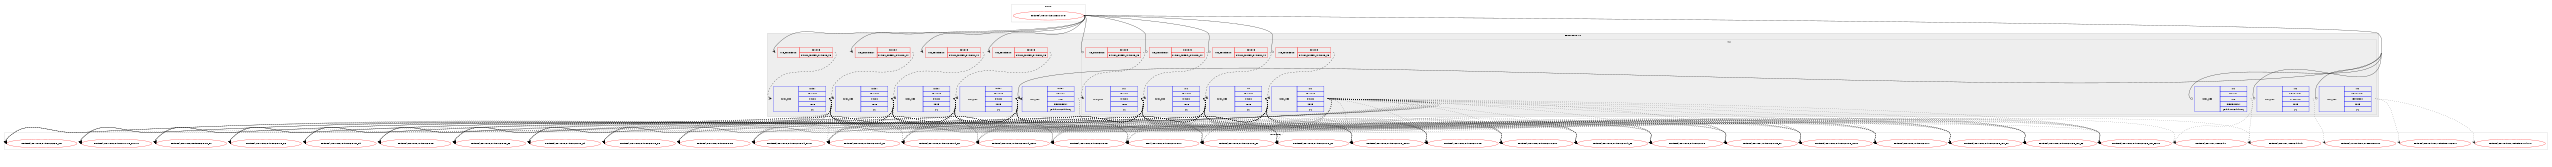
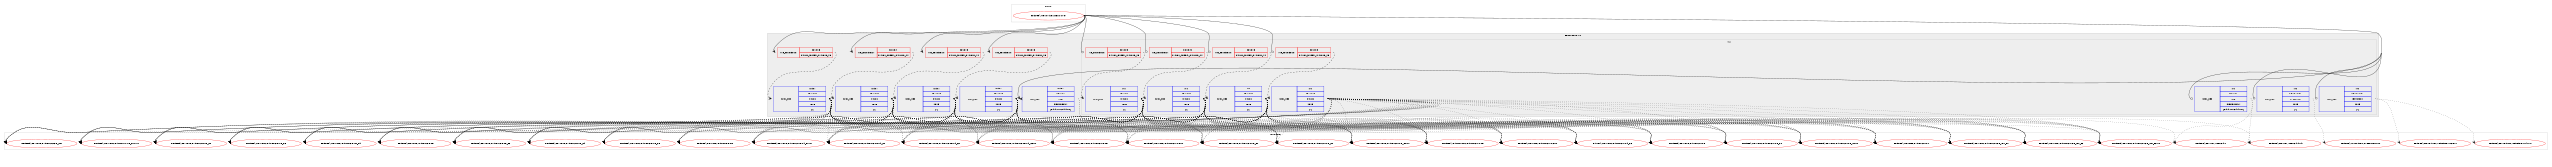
node "portage://dev-lang/portage-3.8.19_p2": label "portage://dev-lang/portage-3.8.19_p2" -> "portage://dev-lang/python-3.8.19_p2"
node "pack://dev-lang/python-3.11.9-r1": label "pack://dev-lang/python-3.11.9-r1" -> "portage://dev-lang/python-3.11.9-r1"
node "portage://dev-lang/python-3.11.10": label "portage://dev-lang/python-3.11.10" -> "portage://python-lang/python-3.11.10"
node "portage://dev-lang/python-3.12.4_p3": label "portage://dev-lang/python-3.12.4_p3" -> "python://dev-lang/python-3.12.4_p3"
node "portage://dev-dev/python-3.12.5_p1": label "portage://dev-dev/python-3.12.5_p1" -> "portage://dev-lang/python-3.12.5_p1"
node "portage://dev-lang/python-3.12.6": label "portage://dev-lang/python-3.12.6" -> "portage://dev-dep/python-3.12.6"
